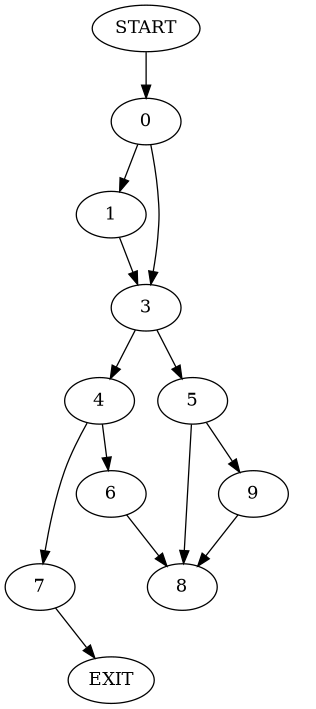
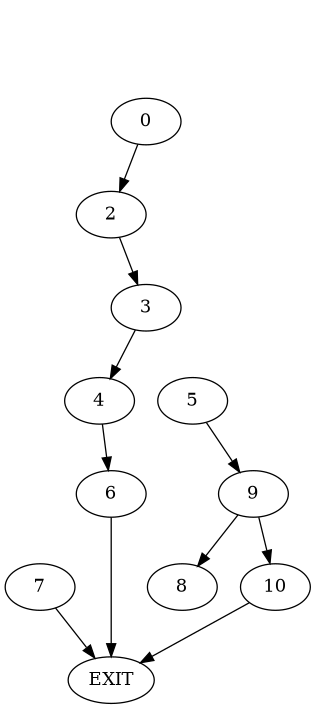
node "START": removed
edge "0" -> "3": removed
node "1": label "1" -> "2"
edge "3" -> "5": removed
edge "4" -> "7": removed
edge "5" -> "8": removed
edge "6" -> "8": now "6" -> "EXIT"
node "10": added
